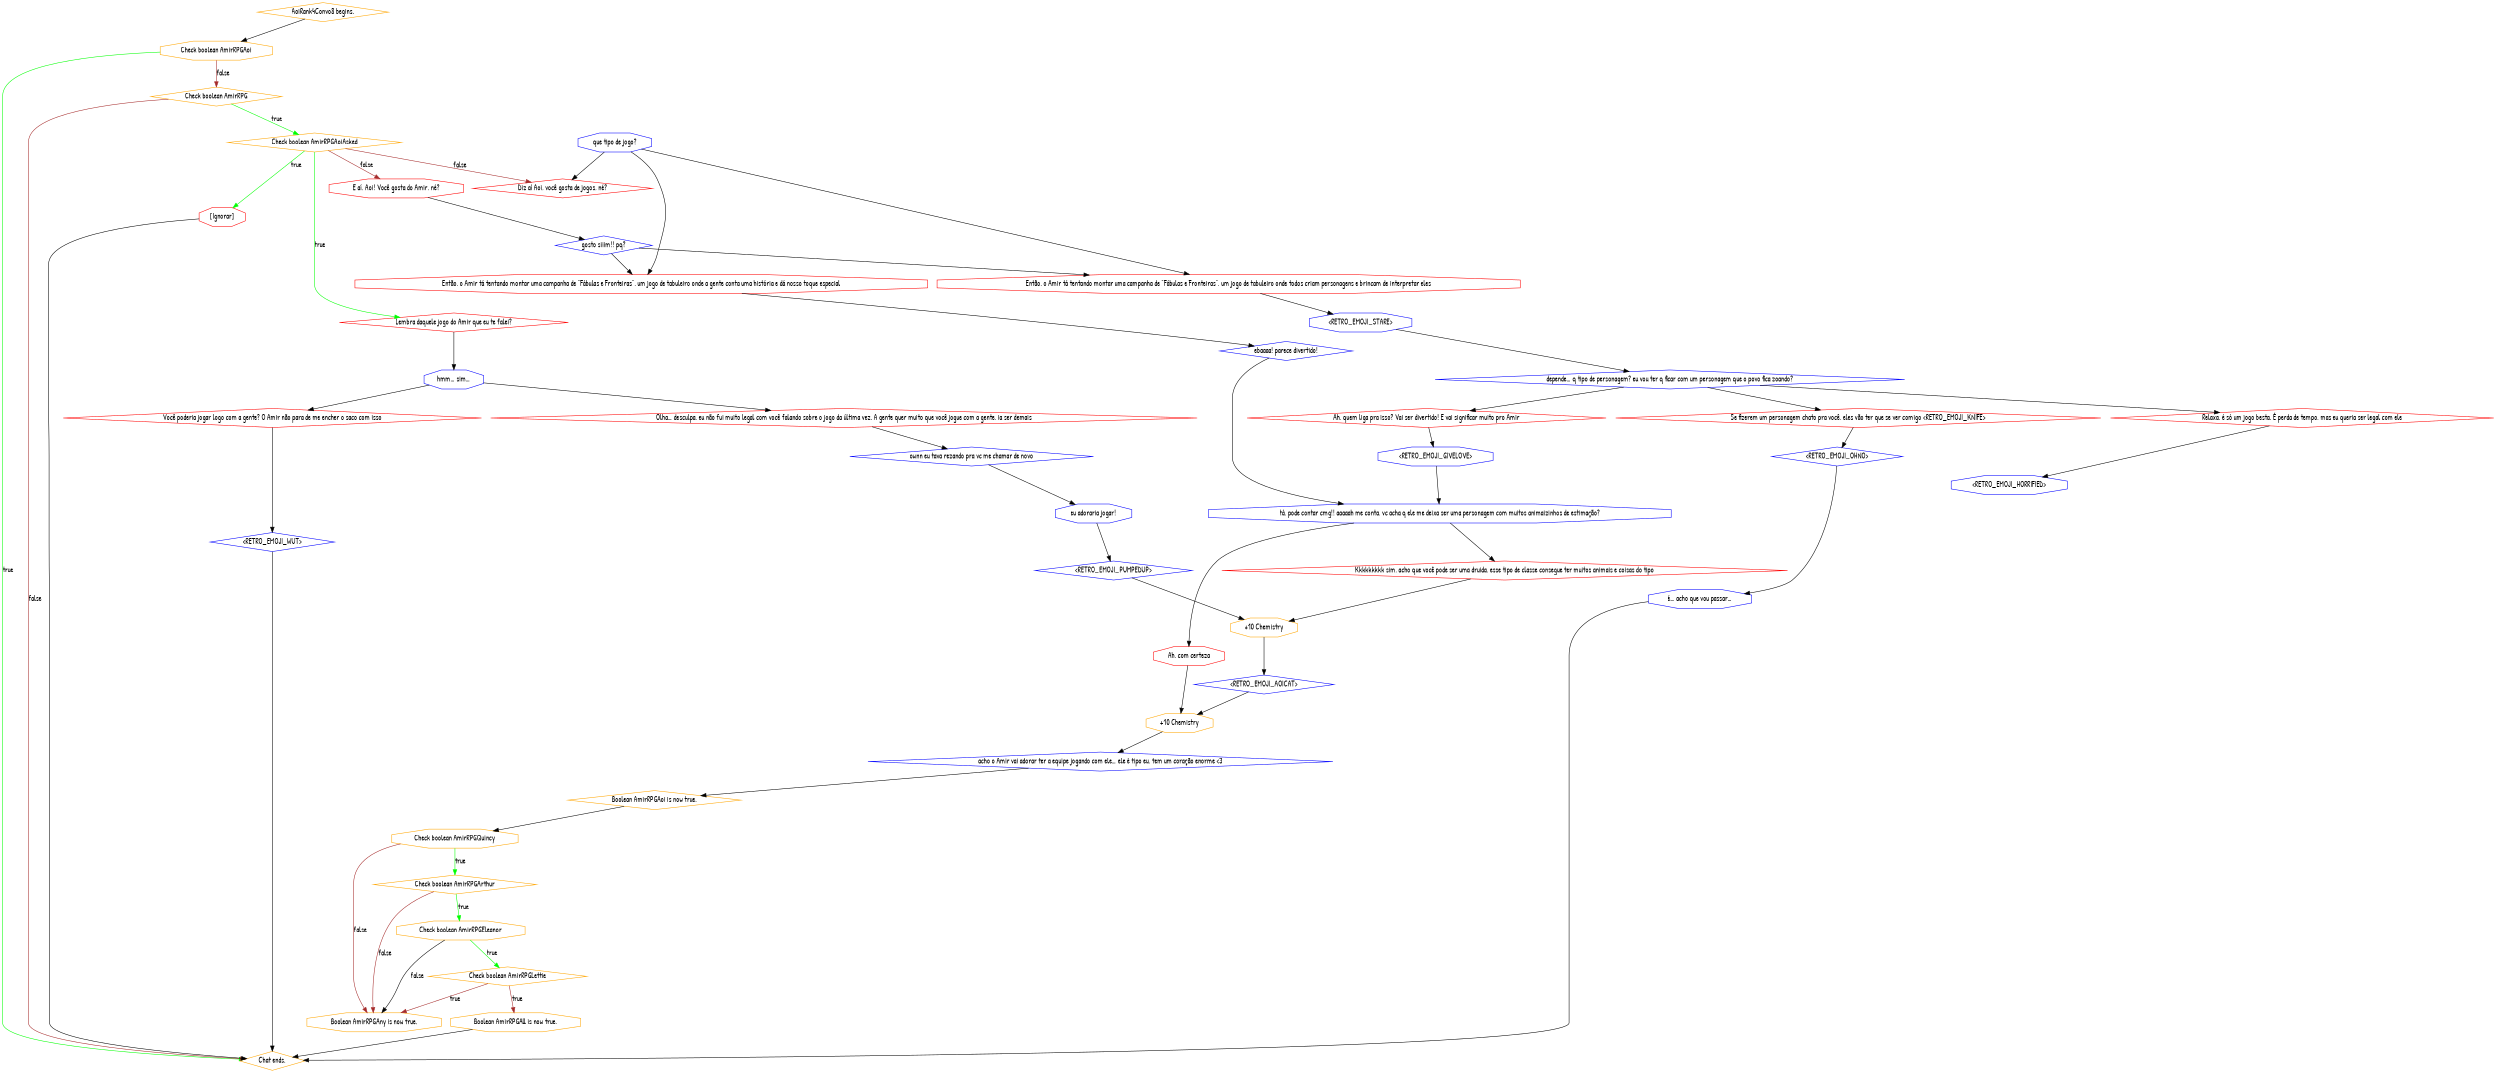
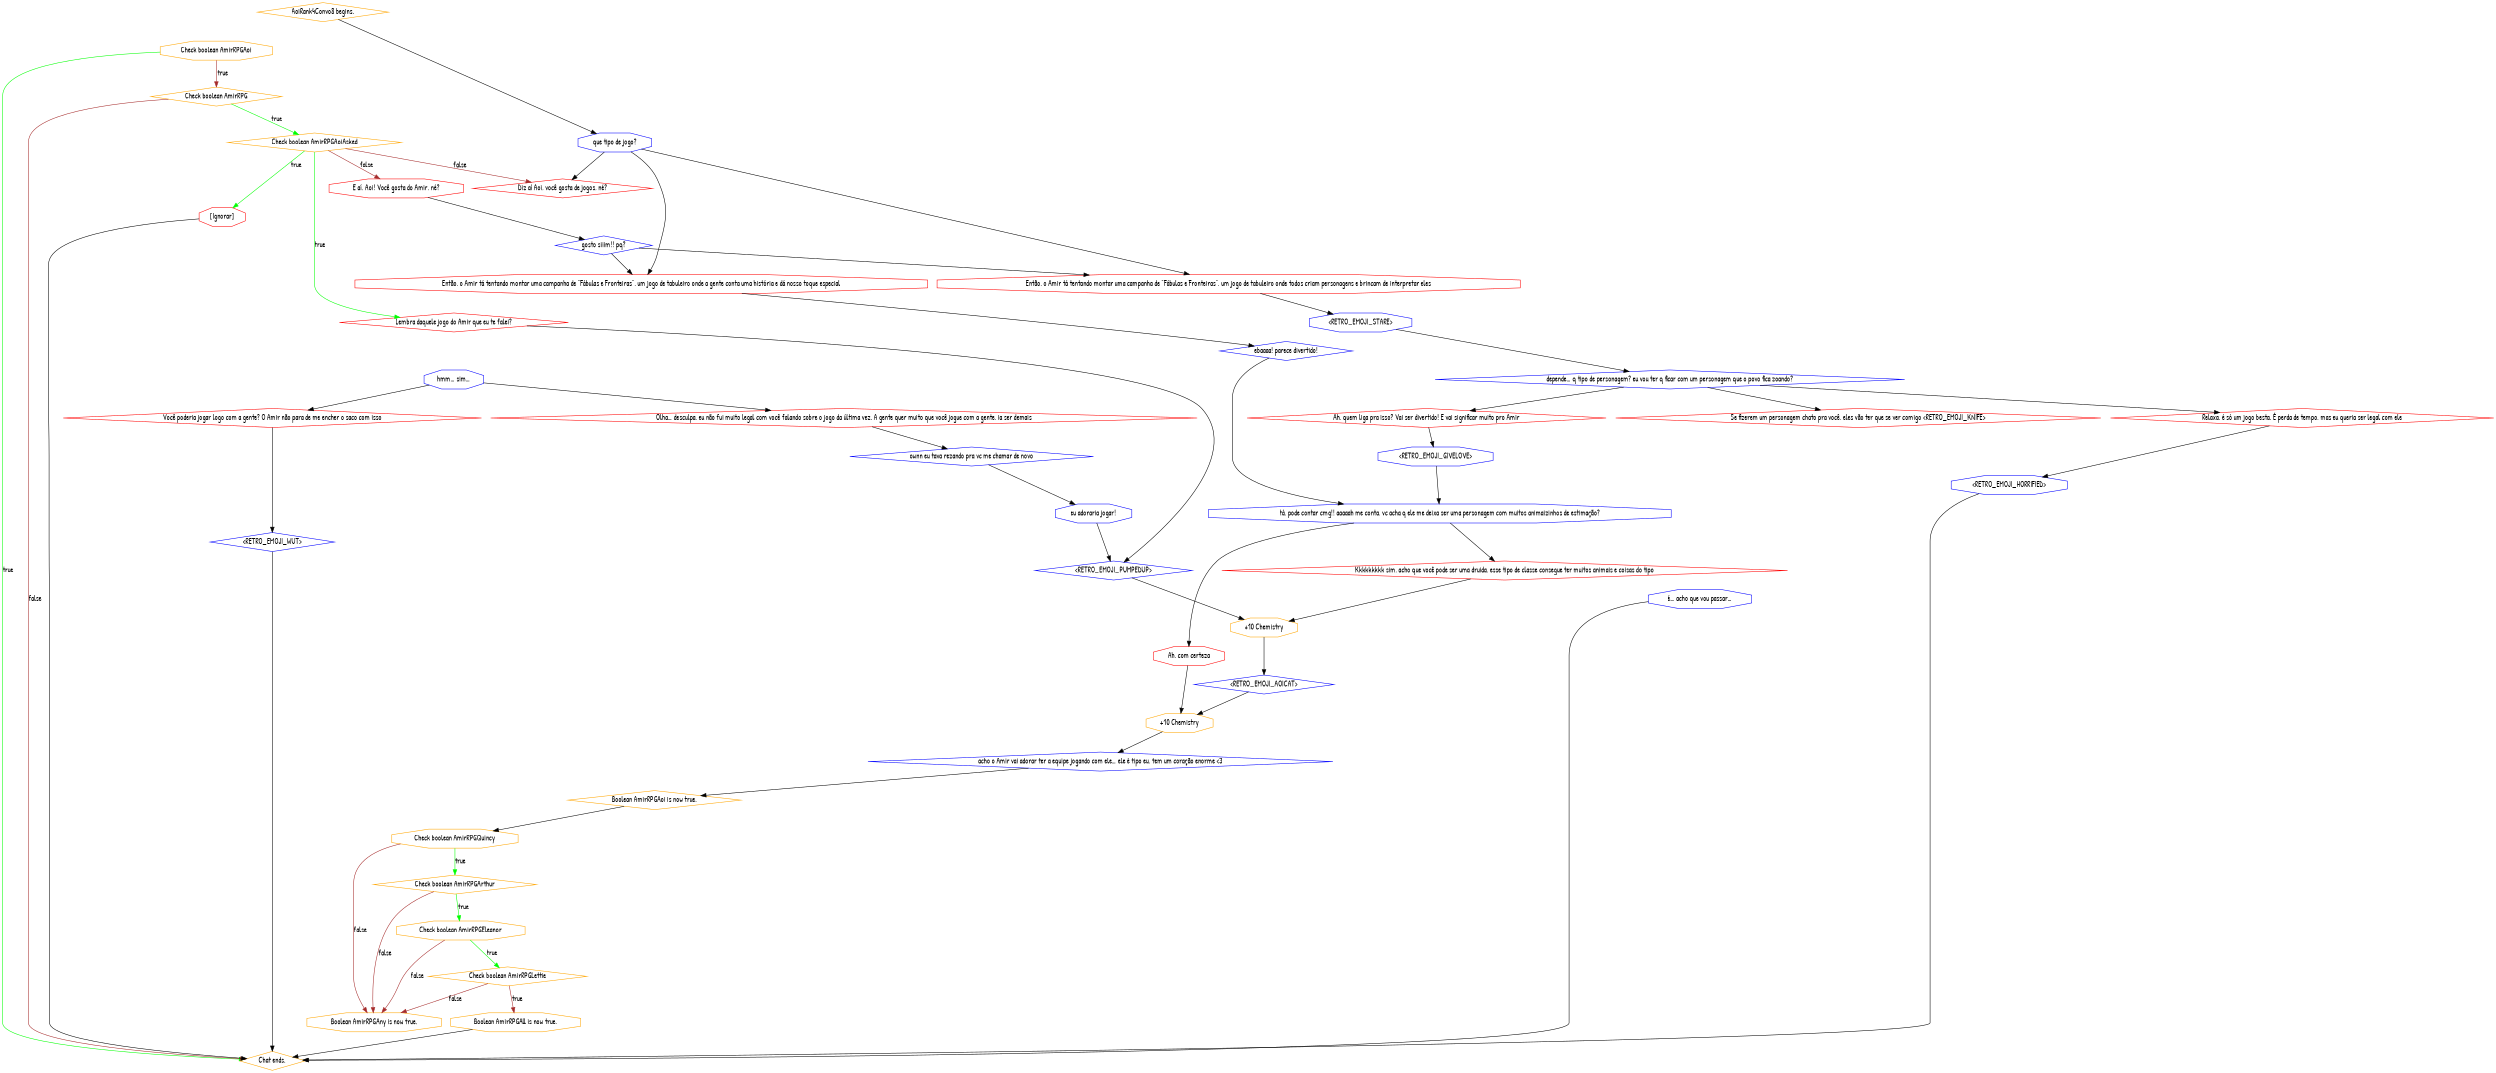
edge "AoiRank4Convo8 begins." -> "Check boolean AmirRPGAoi": now "AoiRank4Convo8 begins." -> "que tipo de jogo?"
edge "Check boolean AmirRPGAoi" -> "Check boolean AmirRPG": label "false" -> "true"
edge "Lembra daquele jogo do Amir que eu te falei?" -> "hmm… sim…": now "Lembra daquele jogo do Amir que eu te falei?" -> "<RETRO_EMOJI_PUMPEDUP>"
node "<RETRO_EMOJI_OHNO>": removed
edge "Check boolean AmirRPGEleanor" -> "Boolean AmirRPGAny is now true.": color black -> brown
edge "Check boolean AmirRPGLettie" -> "Boolean AmirRPGAny is now true.": label "true" -> "false"
edge "<RETRO_EMOJI_HORRIFIED>" -> "Chat ends.": added
